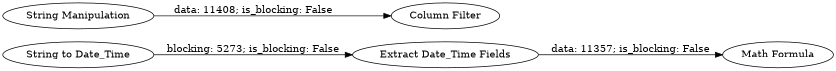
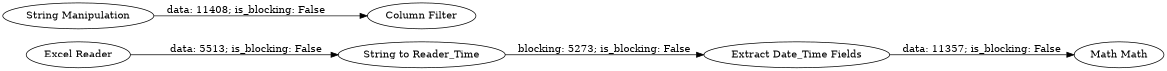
node "String to Date_Time": label "String to Date_Time" -> "String to Reader_Time"
node "Excel Reader": added
node "Math Formula": label "Math Formula" -> "Math Math"
